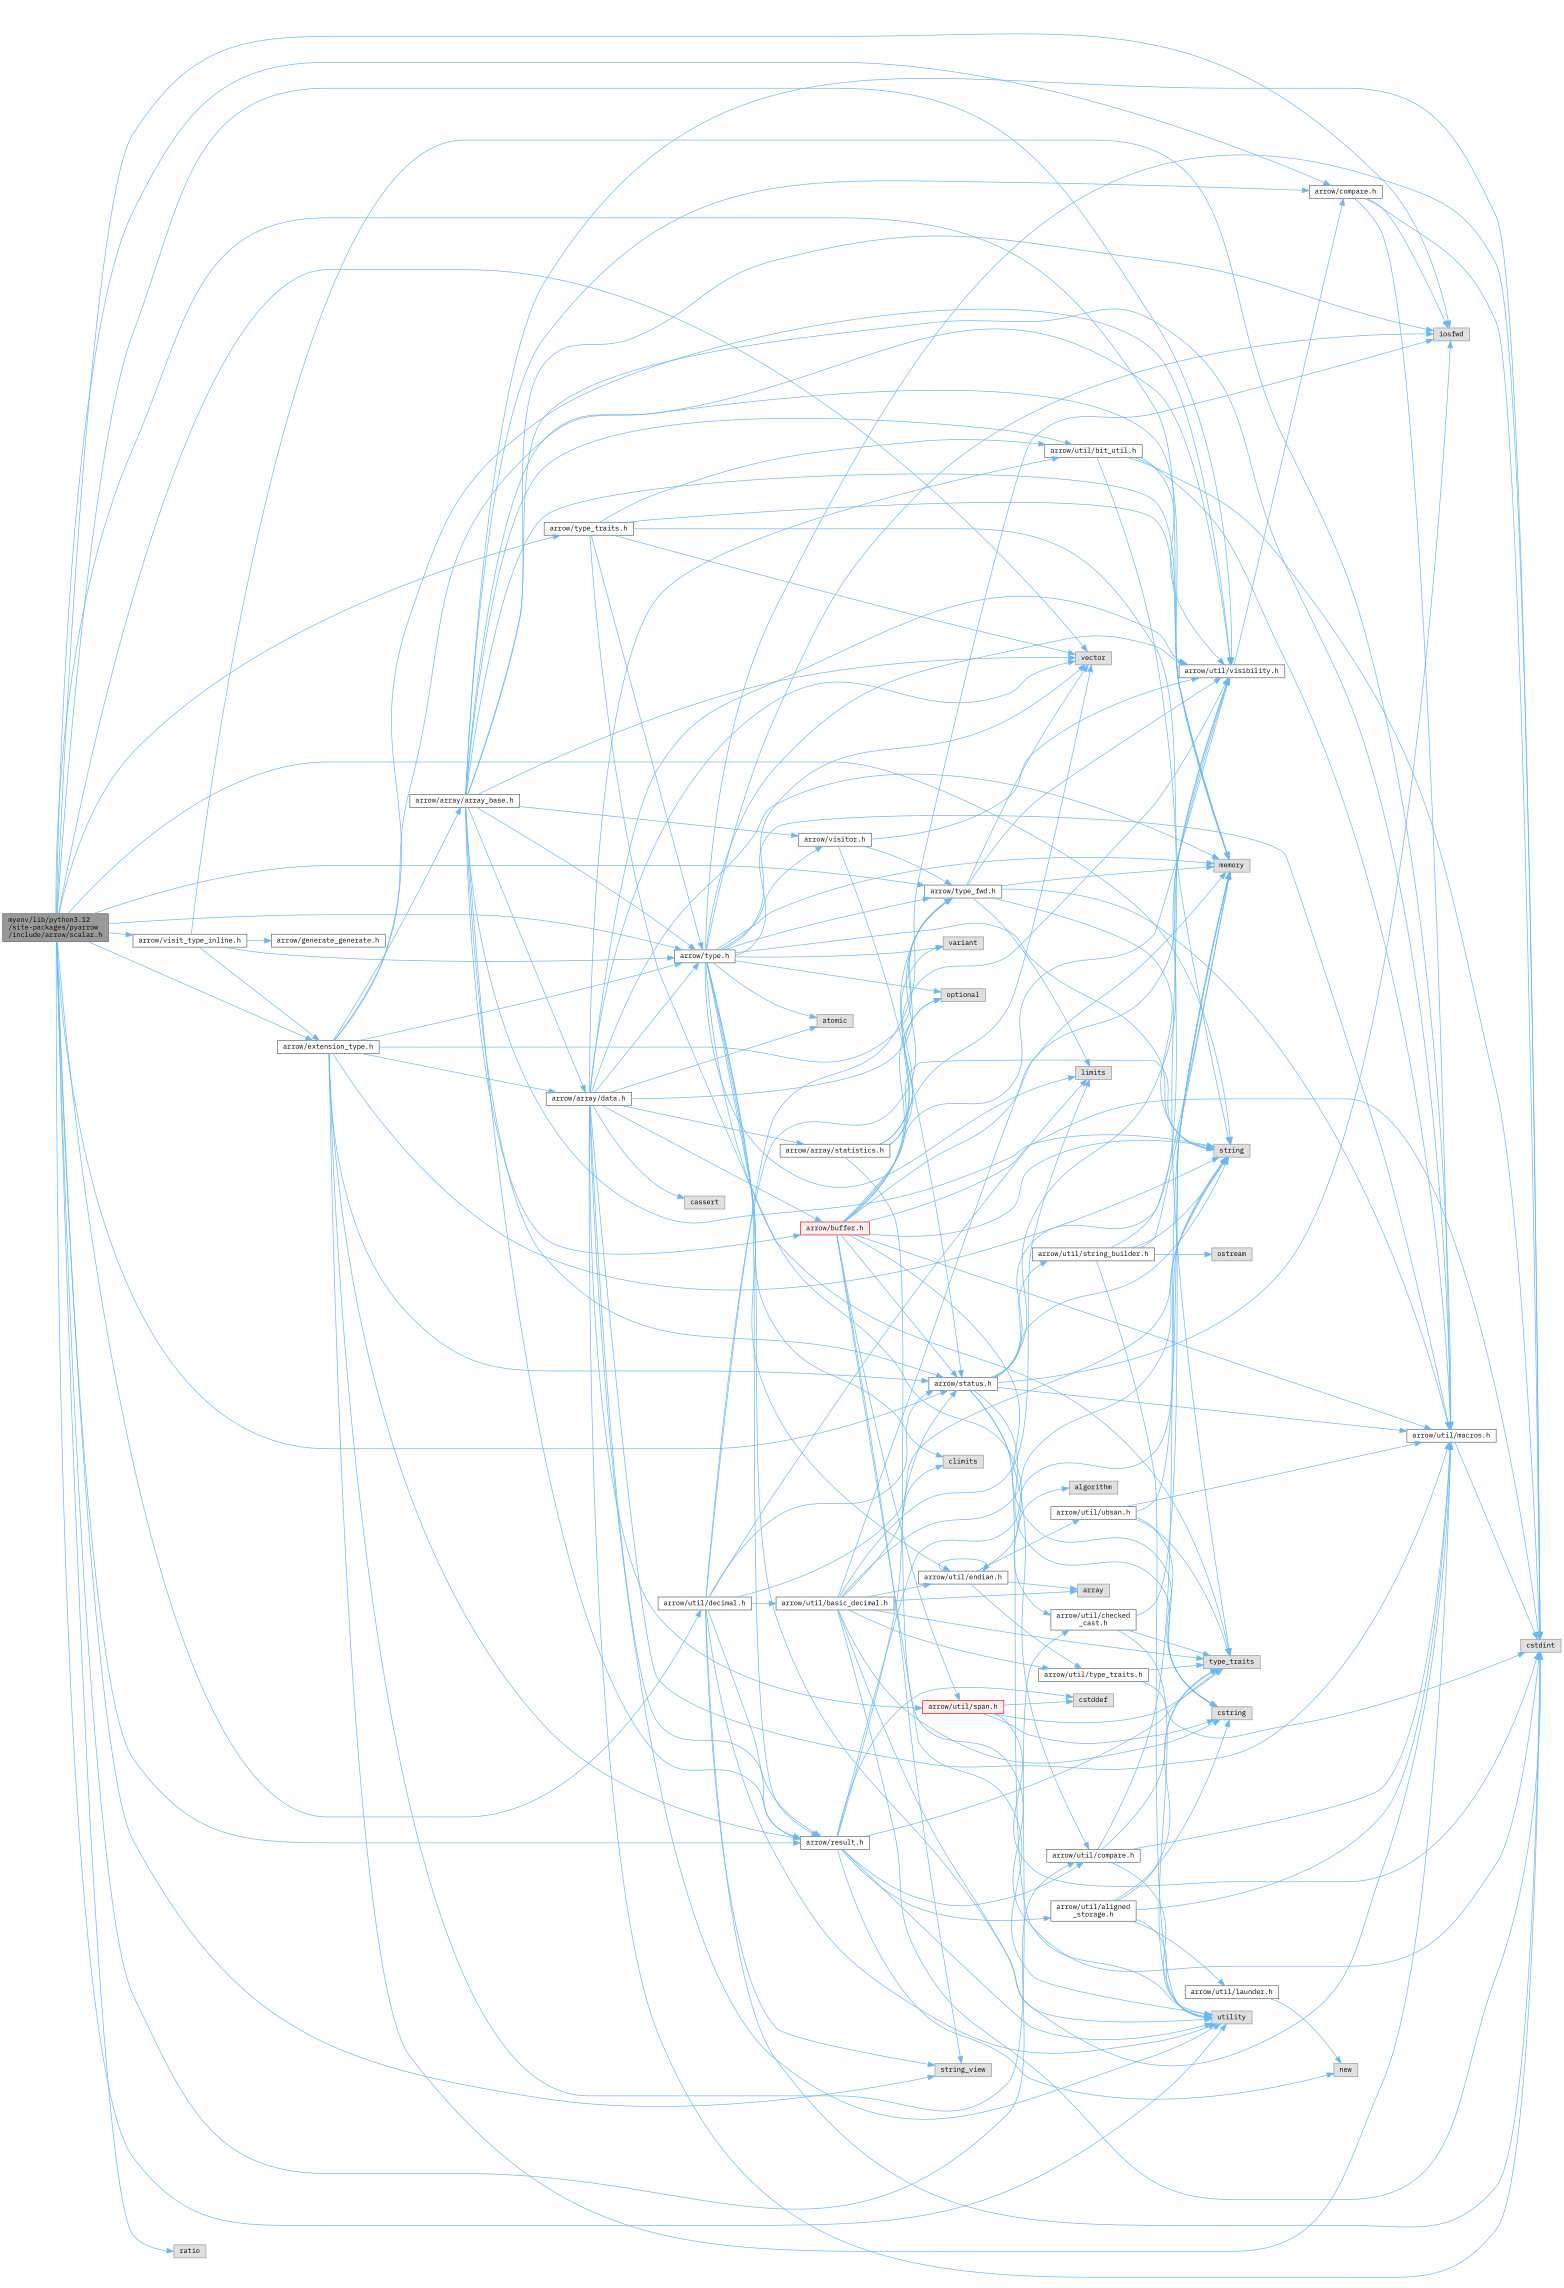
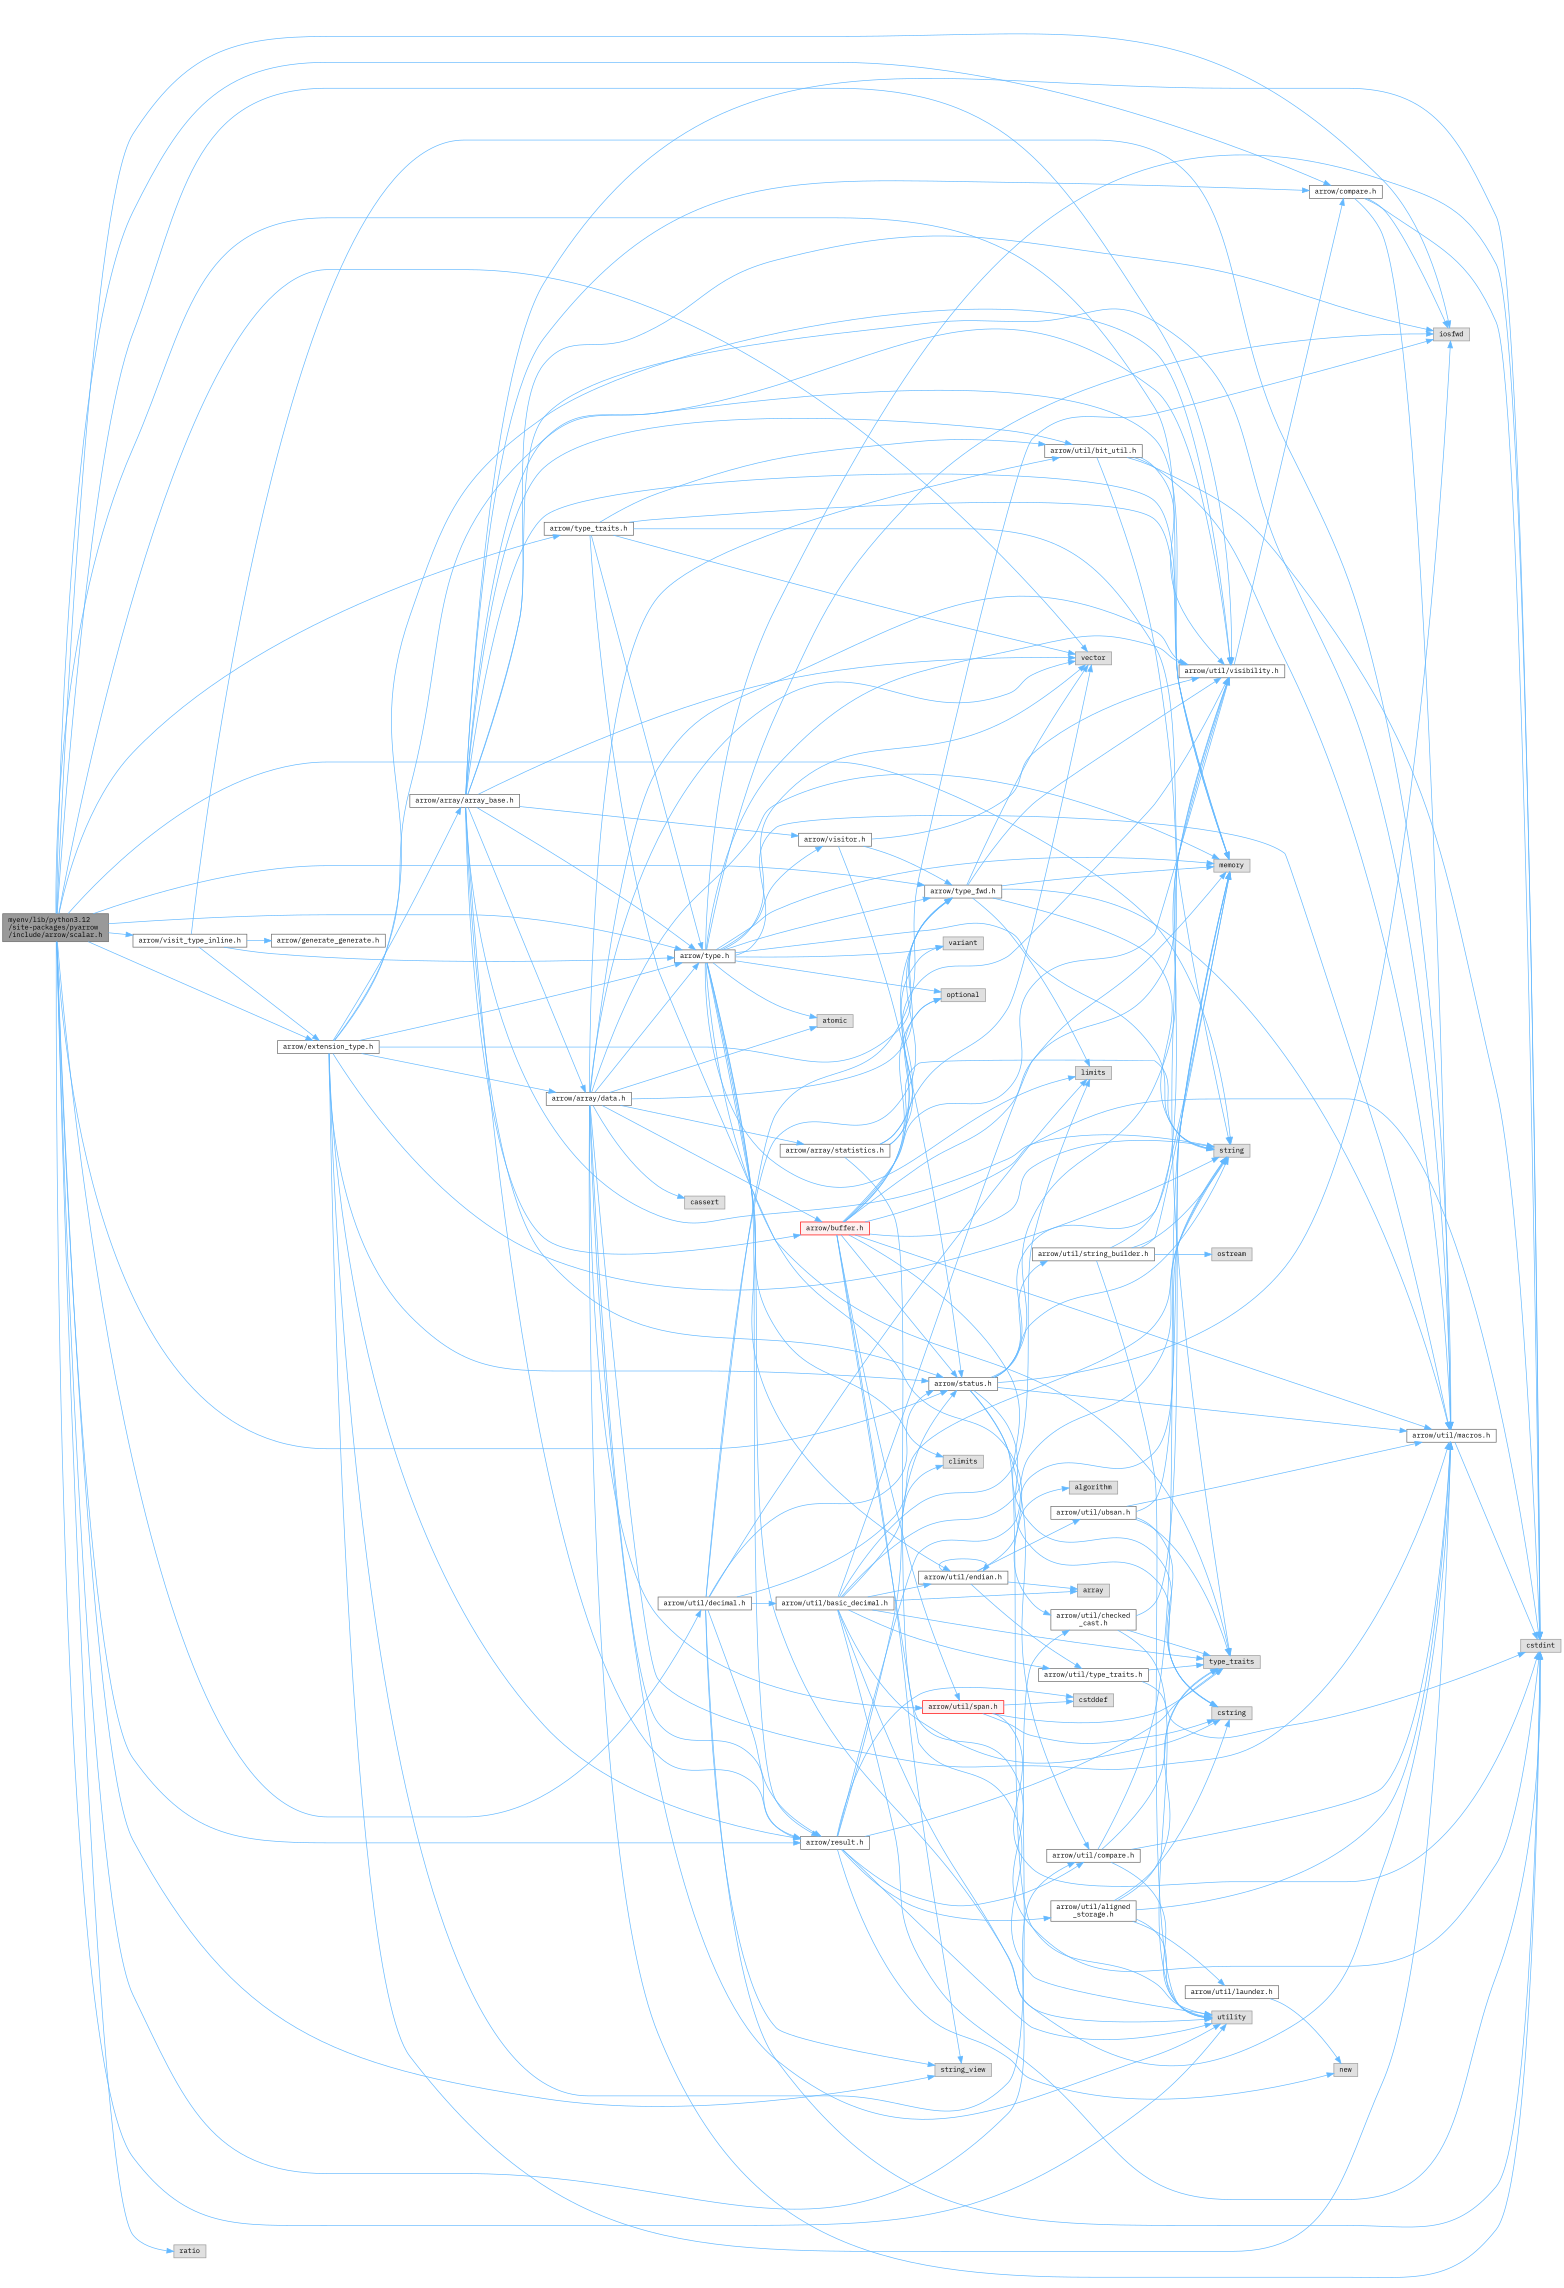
edge "arrow/util/decimal.h" -> "utility": removed
